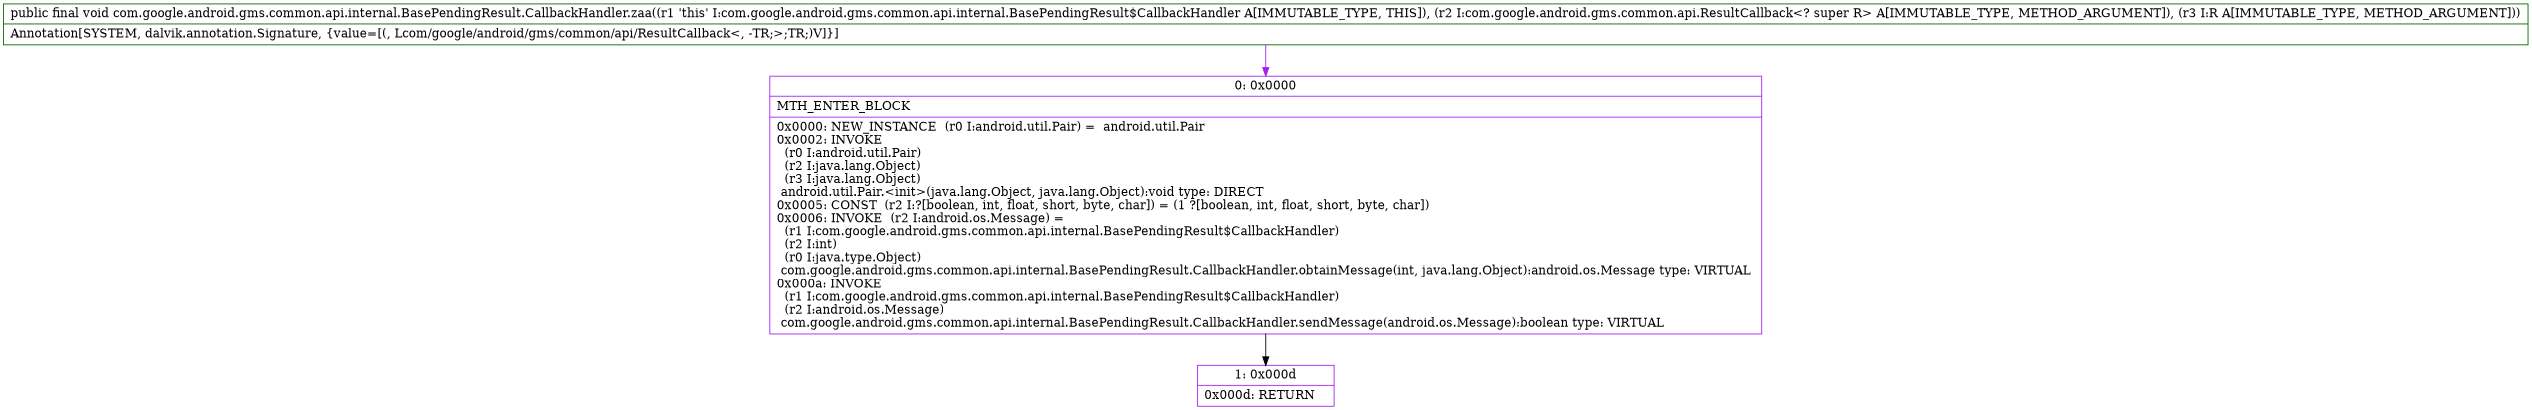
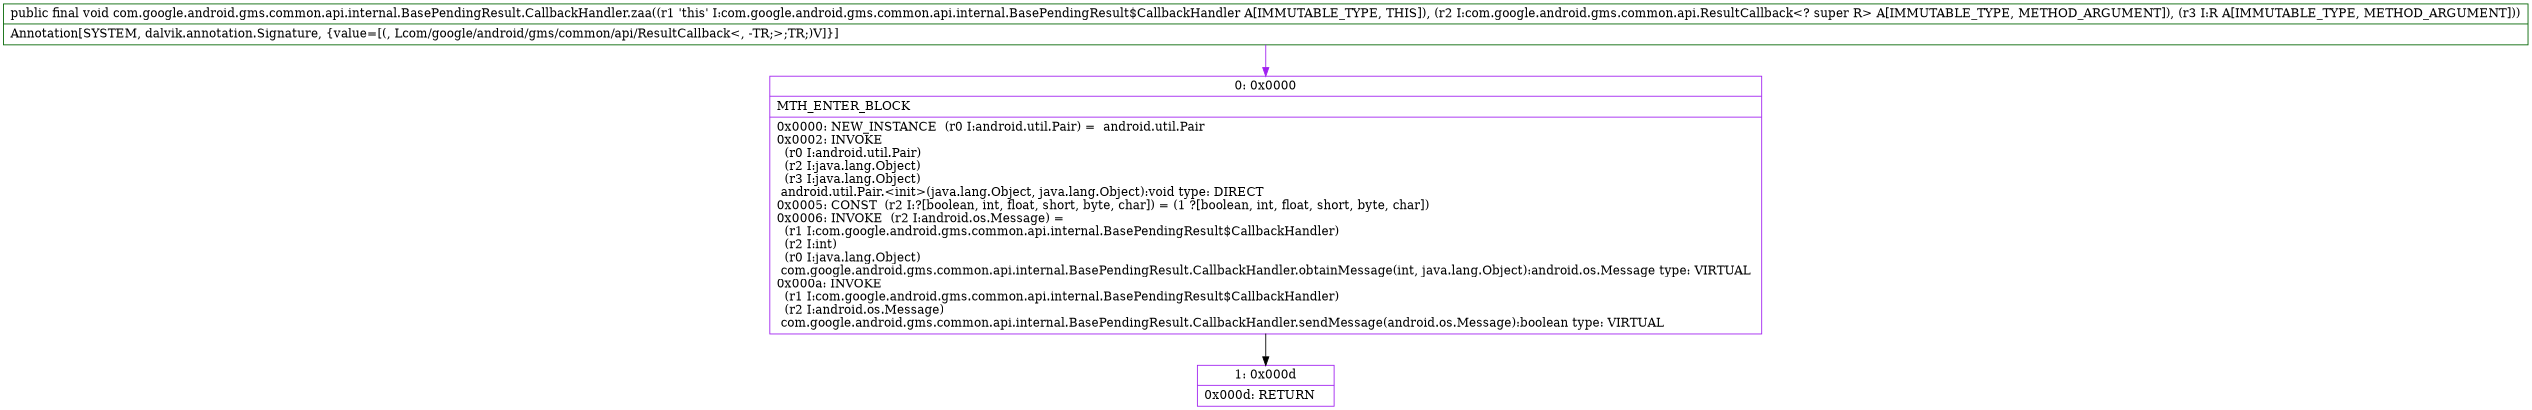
node "0: 0x0000": text "(r0 I:java.type.Object)" -> "(r0 I:java.lang.Object)"
